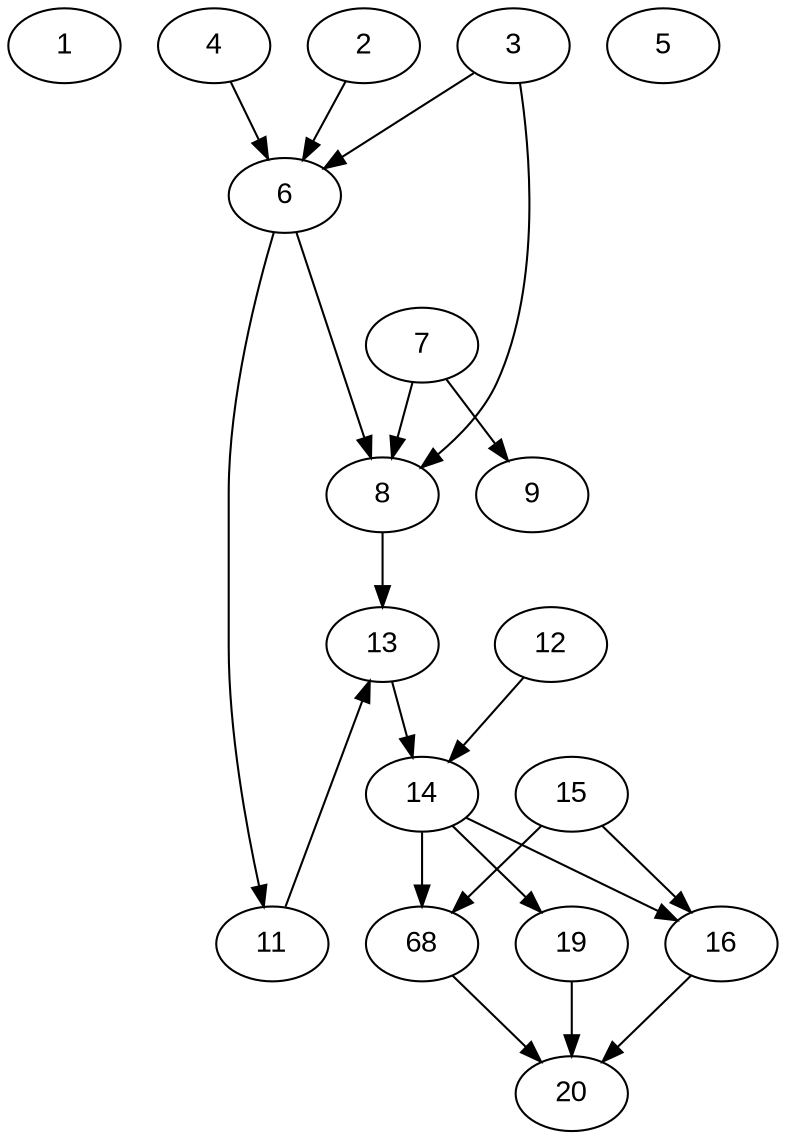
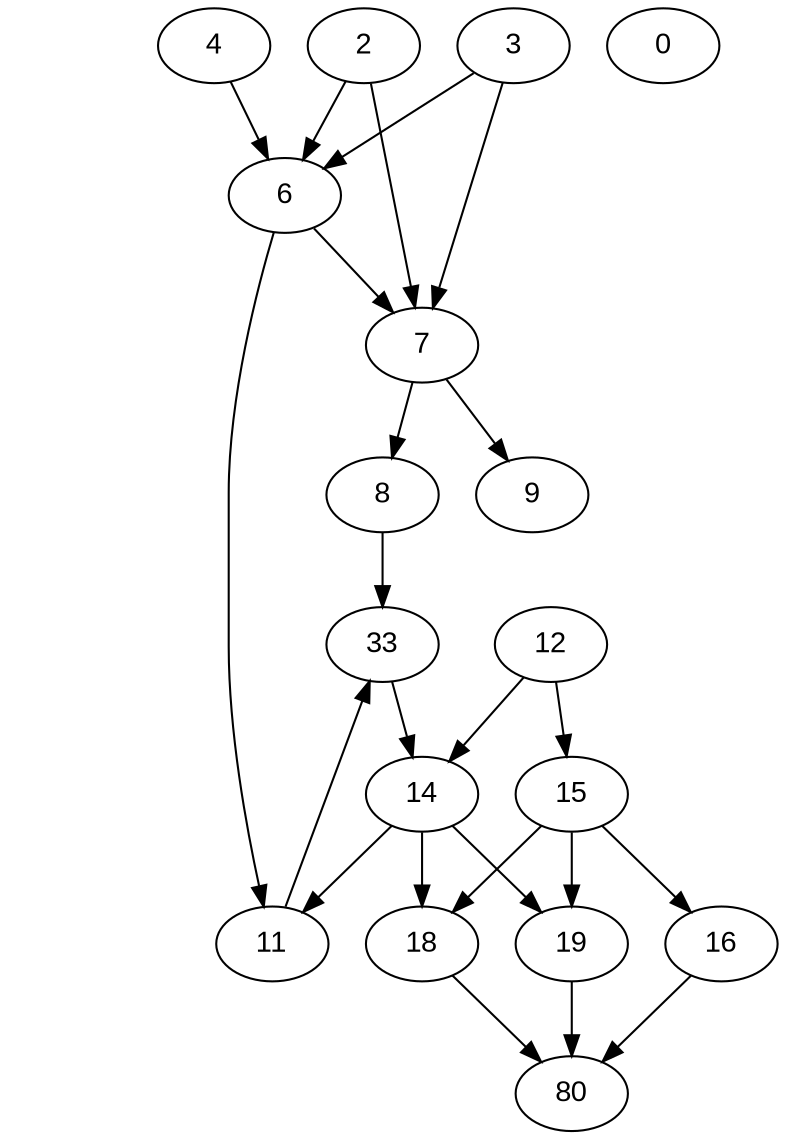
node "1": removed
node "5": label "5" -> "0"
edge "2" -> "7": added
edge "3" -> "8": now "3" -> "7"
edge "6" -> "8": now "6" -> "7"
node "13": label "13" -> "33"
edge "12" -> "15": added
edge "15" -> "19": added
edge "14" -> "16": now "14" -> "11"
node "68": label "68" -> "18"
node "20": label "20" -> "80"
